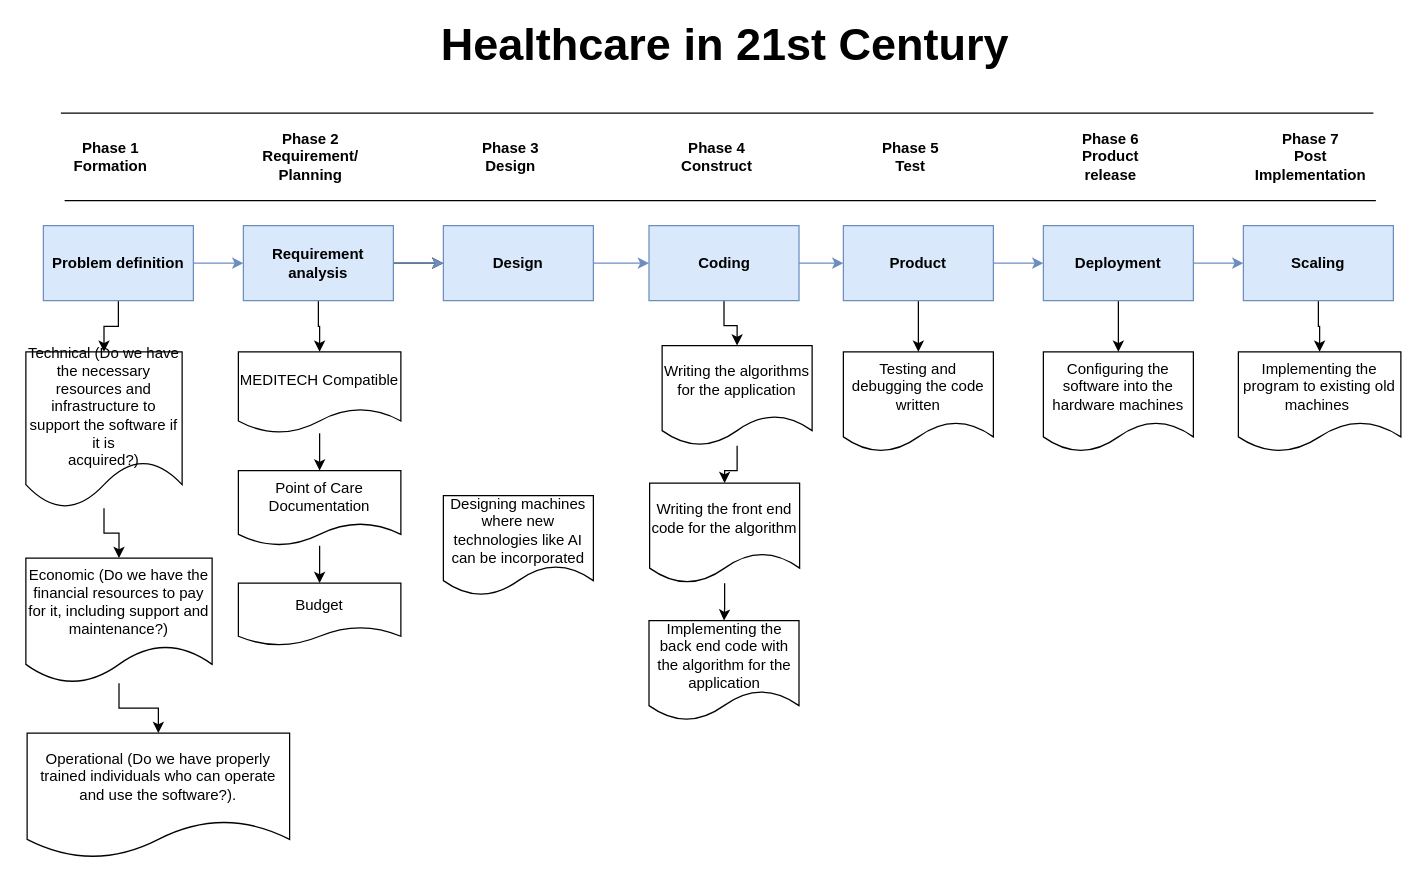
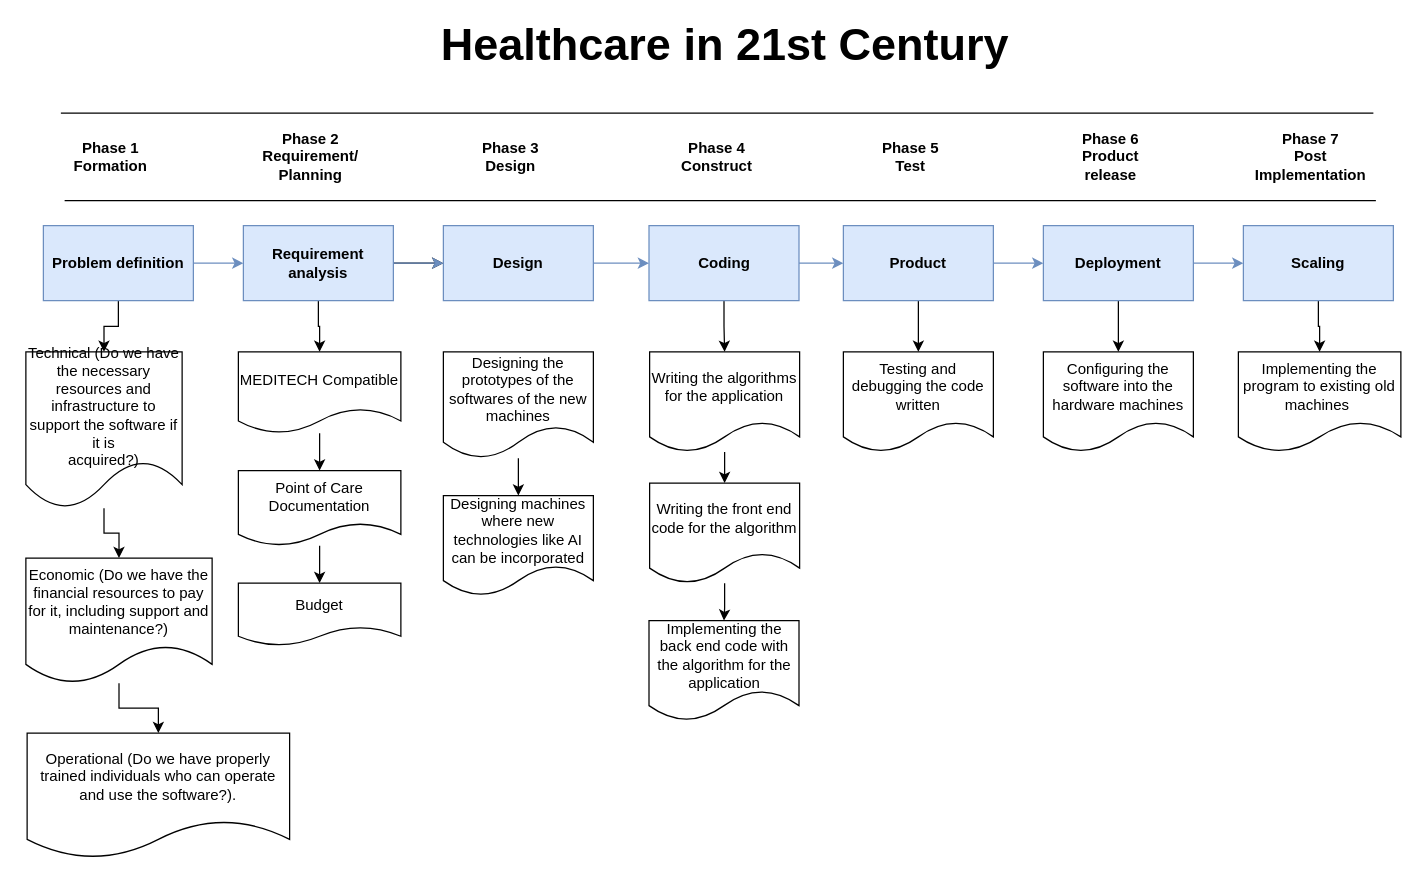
node "Writing the algorithms for the application": moved (737, 396) -> (724, 402)
node "Designing the prototypes of the softwares of the new machines": added
edge "Designing the prototypes of the softwares of the new machines" -> "Designing machines where new technologies like AI can be incorporated": added
